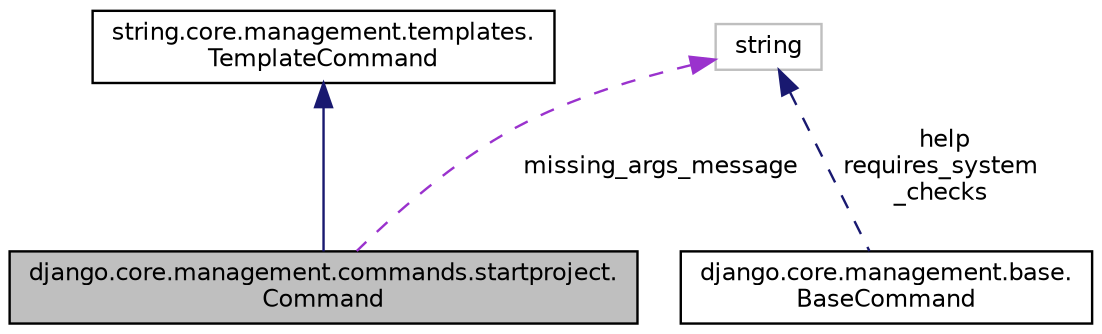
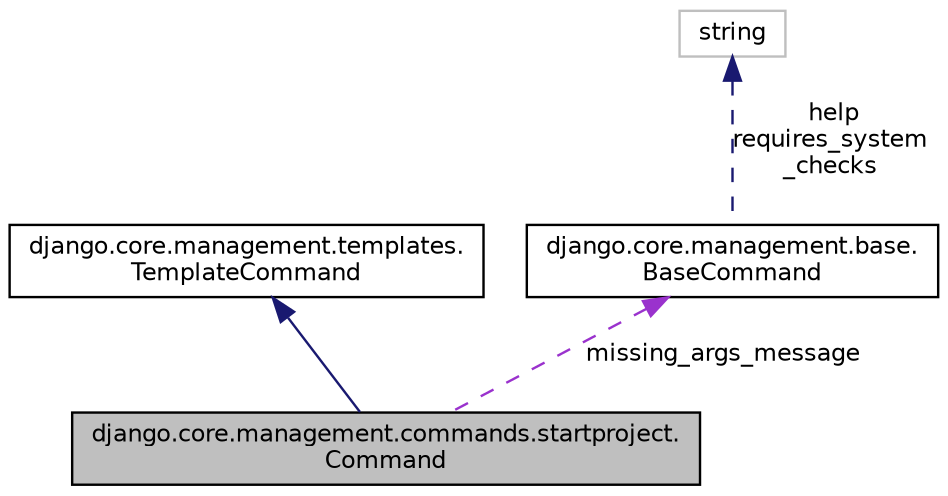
node "string.core.management.templates. TemplateCommand": label "string.core.management.templates. TemplateCommand" -> "django.core.management.templates. TemplateCommand"
edge "django.core.management.commands.startproject. Command" -> "string": now "django.core.management.commands.startproject. Command" -> "django.core.management.base. BaseCommand"
